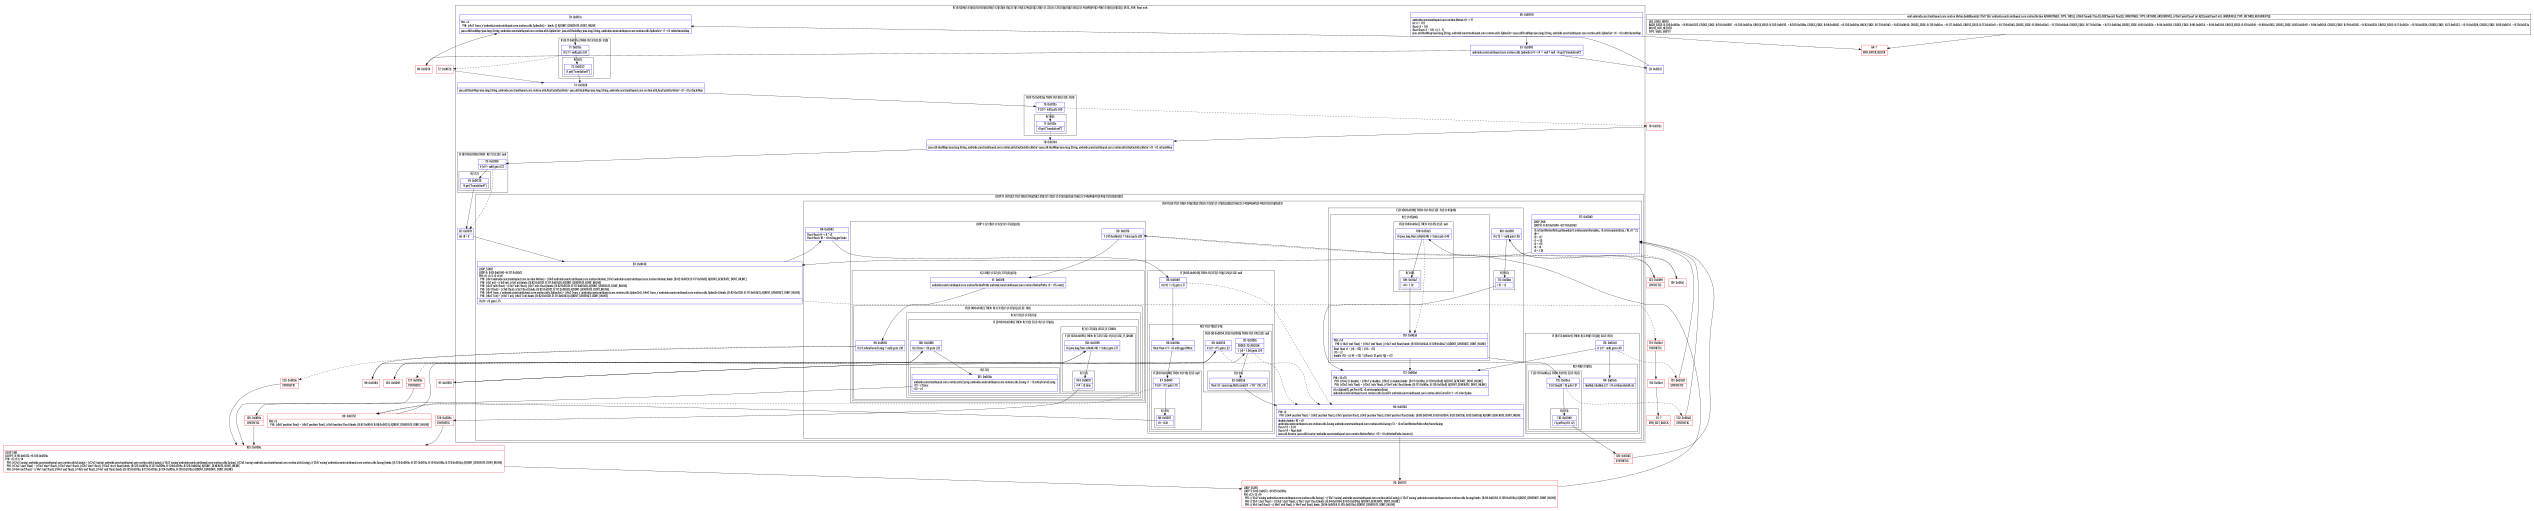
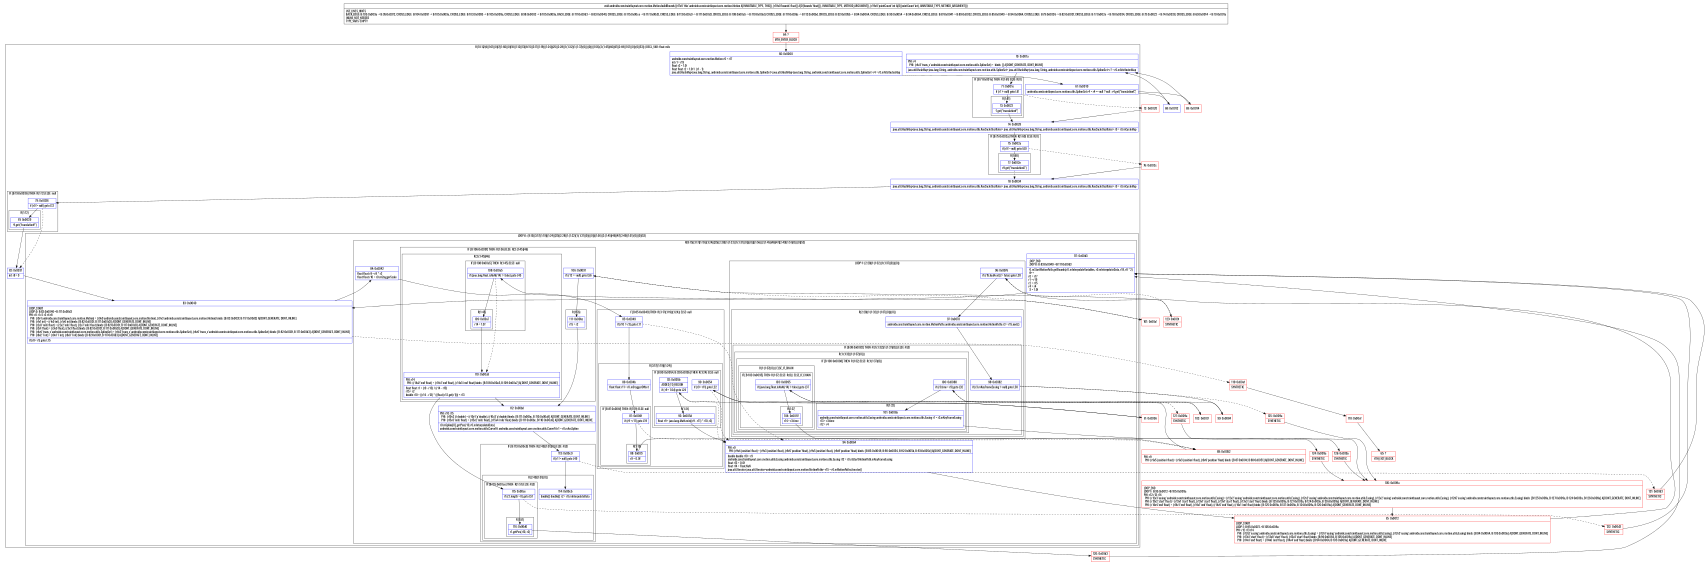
edge "66: 0x0000" -> "64: ?": reversed
edge "113: 0x00c9" -> "112: 0x00bd": reversed
